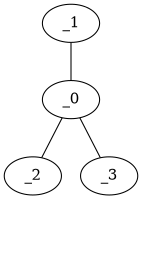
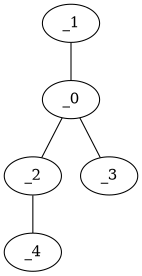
node "_4": added
